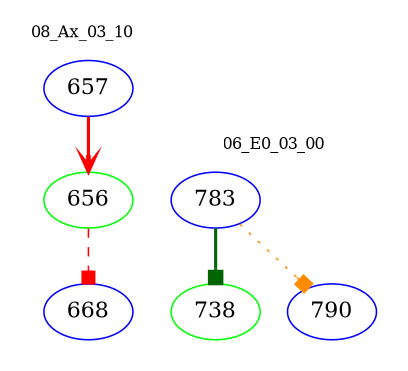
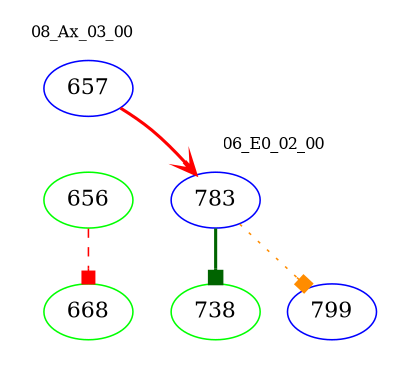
cluster "08_Ax_03_10": label "08_Ax_03_10" -> "08_Ax_03_00"
edge "657" -> "656": now "657" -> "783"
cluster "06_E0_03_00": label "06_E0_03_00" -> "06_E0_02_00"
node "668": color blue -> green
node "790": label "790" -> "799"
